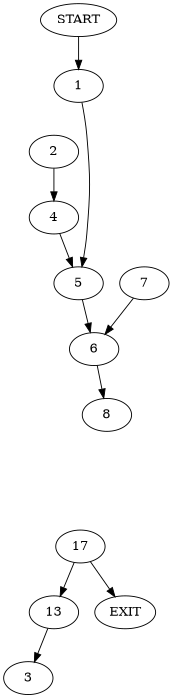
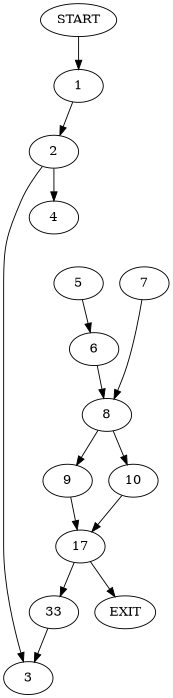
edge "1" -> "5": now "1" -> "2"
edge "4" -> "5": removed
edge "7" -> "6": now "7" -> "8"
edge "2" -> "3": added
node "9": added
node "10": added
node "13": label "13" -> "33"
